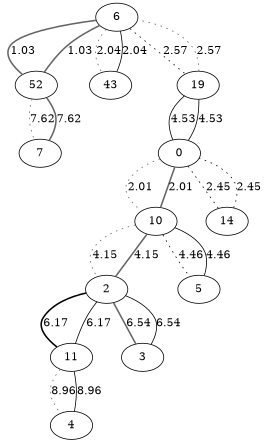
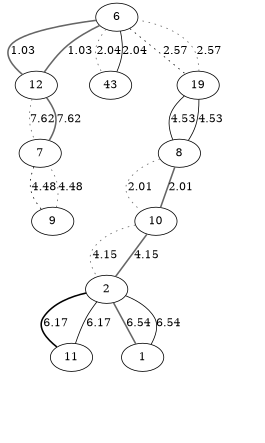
node "52": label "52" -> "12"
node "0": label "0" -> "8"
node "9": added
node "14": removed
node "5": removed
node "3": label "3" -> "1"
node "4": removed
